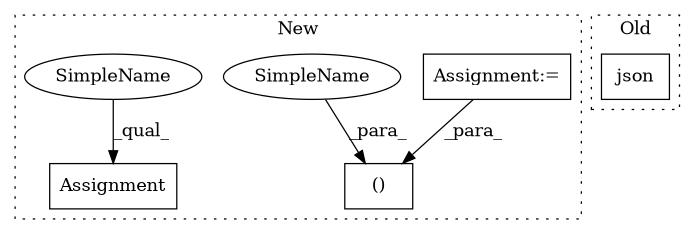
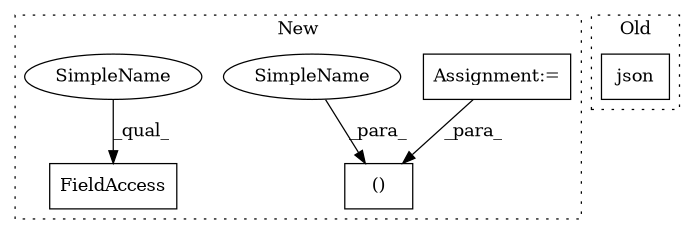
node "Assignment": label "Assignment" -> "FieldAccess"
